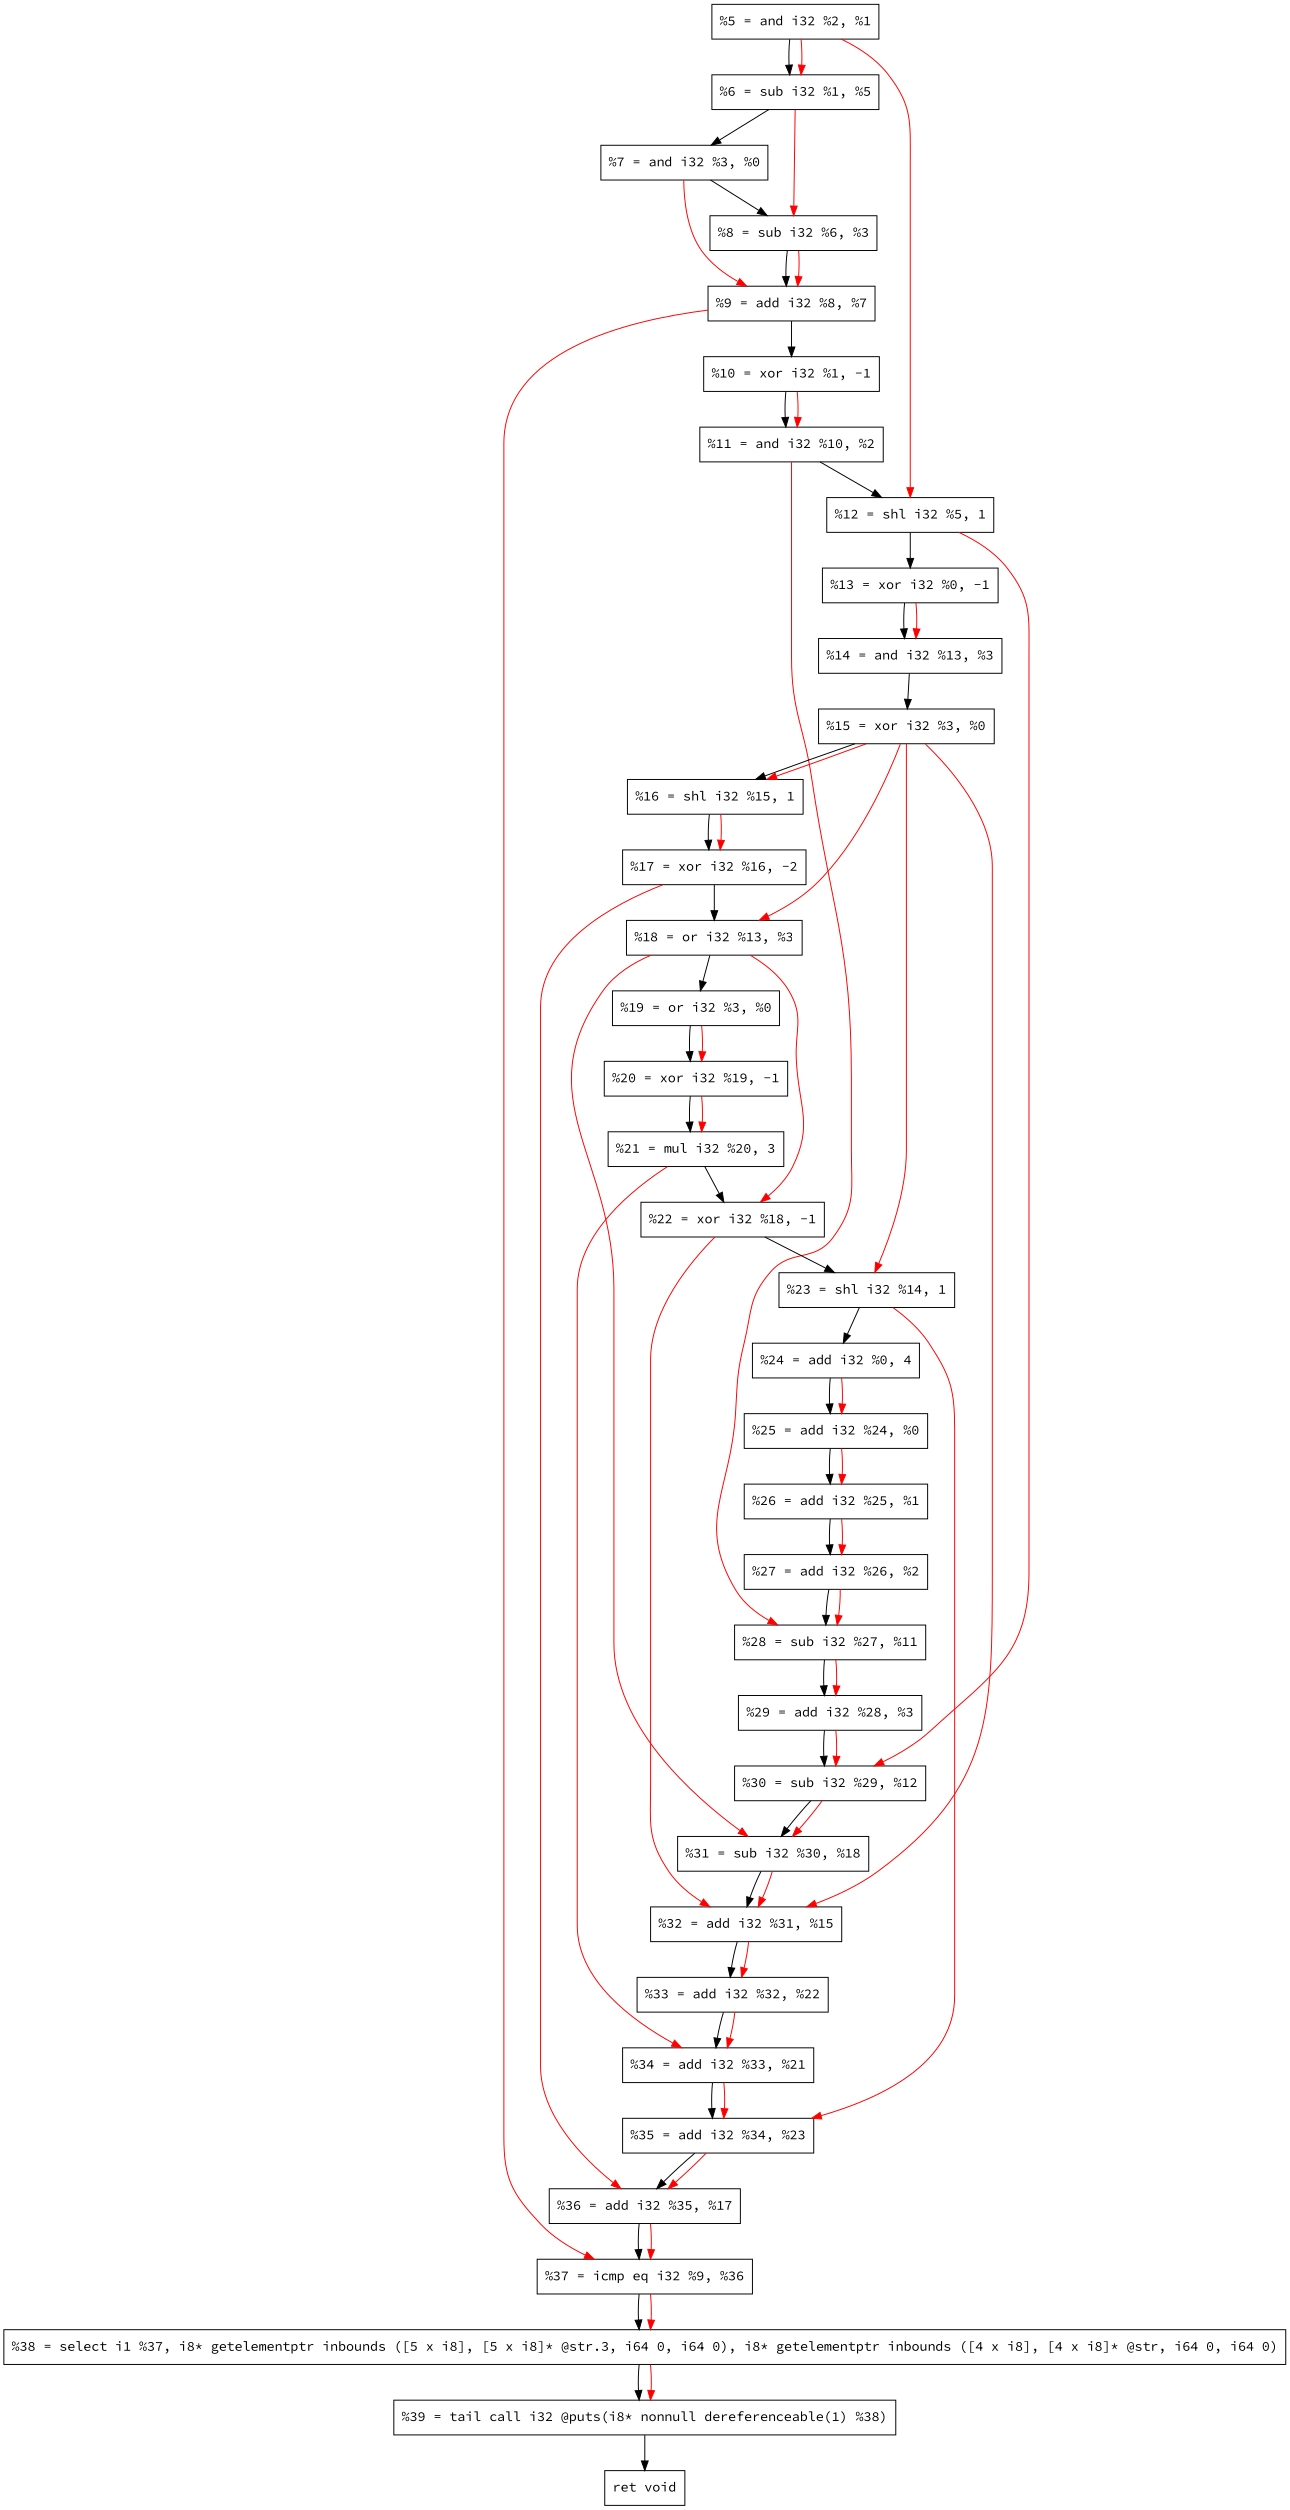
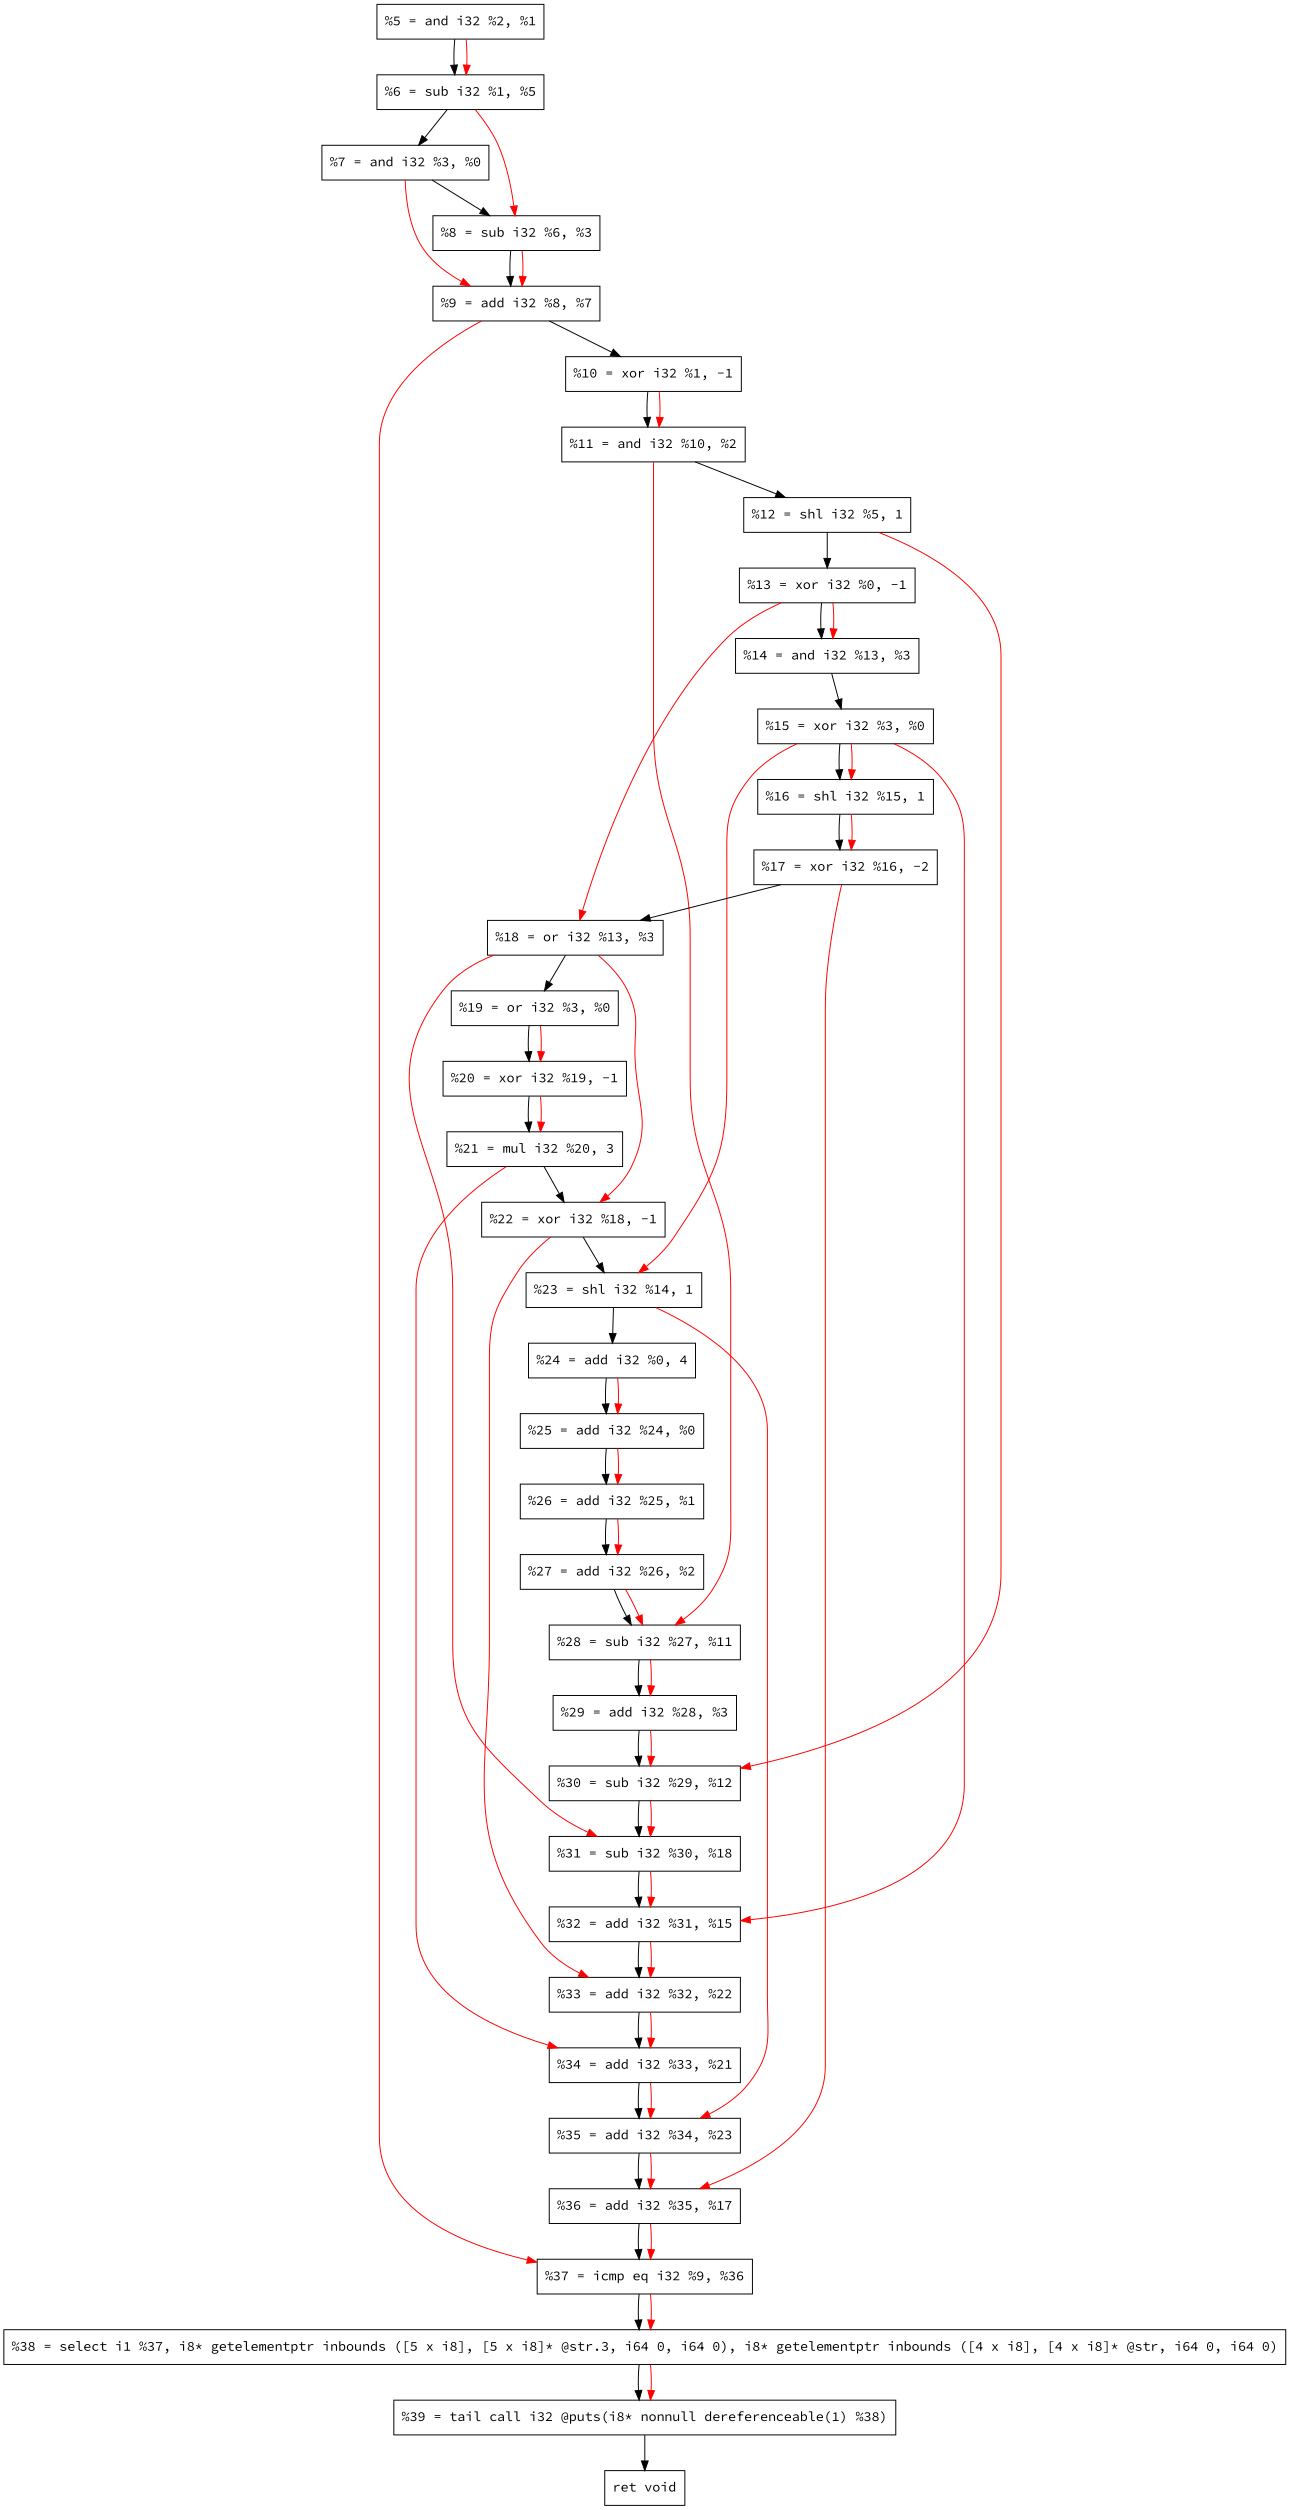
edge "%5 = and i32 %2, %1" -> "%12 = shl i32 %5, 1": removed
edge "%15 = xor i32 %3, %0" -> "%18 = or i32 %13, %3": now "%13 = xor i32 %0, -1" -> "%18 = or i32 %13, %3"
edge "%22 = xor i32 %18, -1" -> "%32 = add i32 %31, %15": now "%22 = xor i32 %18, -1" -> "%33 = add i32 %32, %22"
